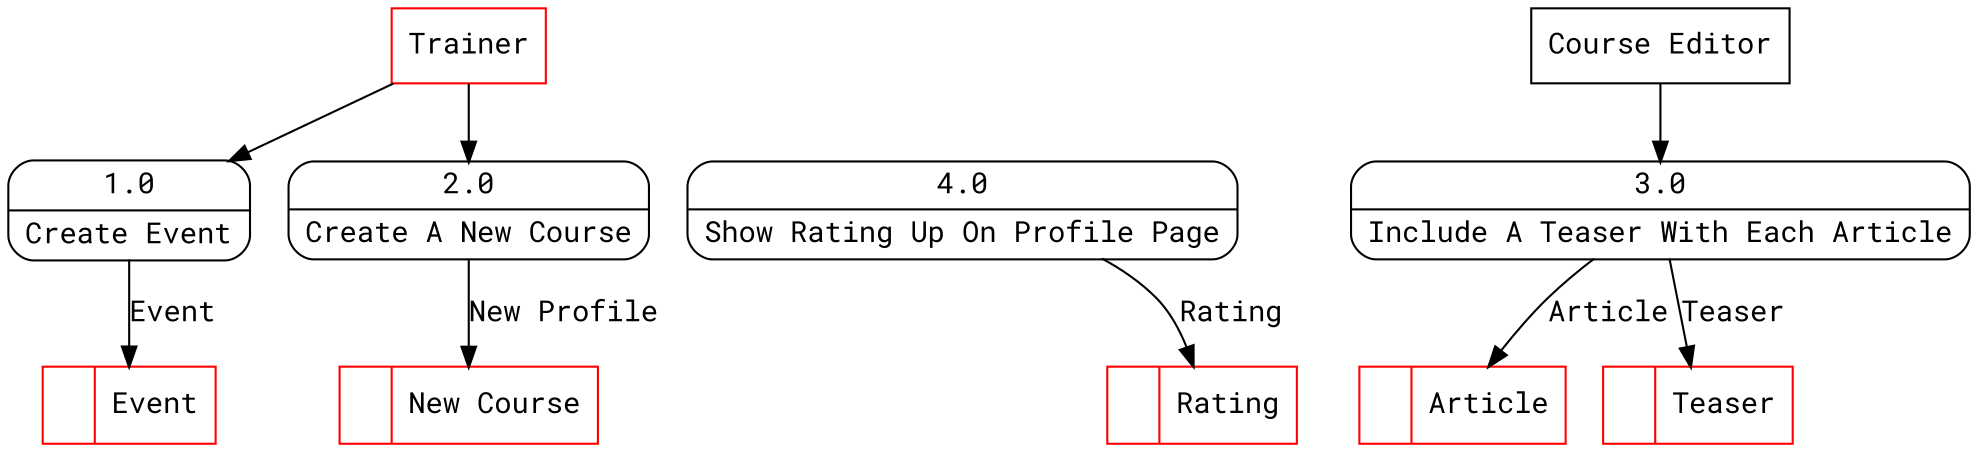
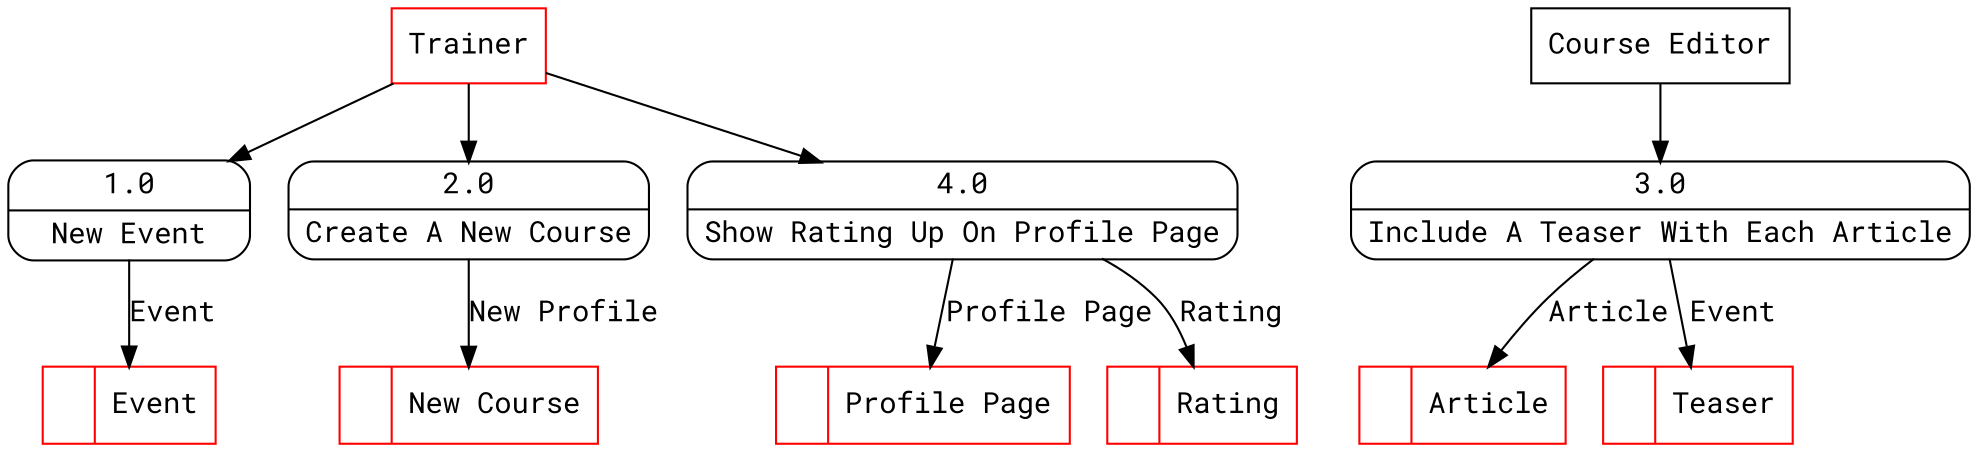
edge "Trainer" -> "4.0": added
node "1.0": text "Create Event" -> "New Event"
edge "3.0" -> "Teaser": label "Teaser" -> "Event"
node "Profile Page": added
